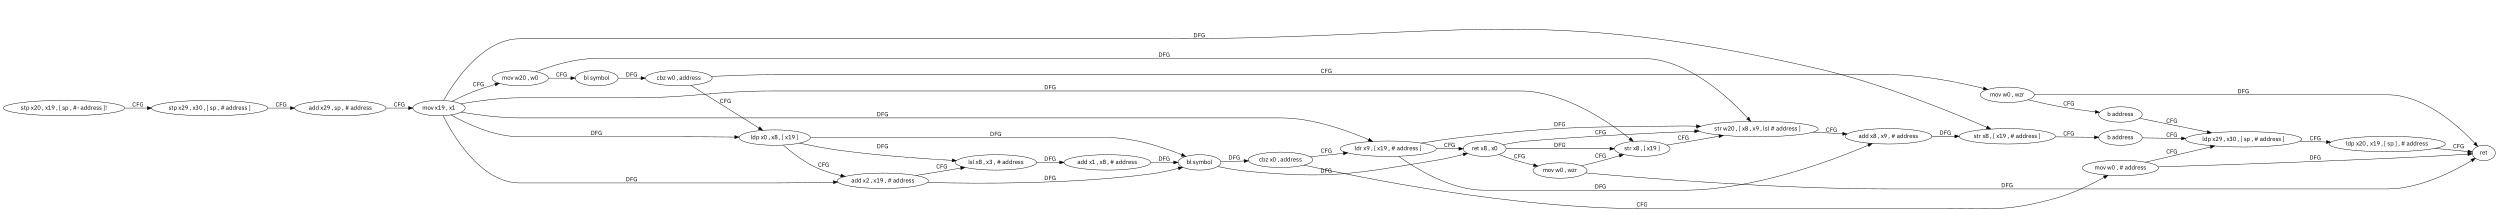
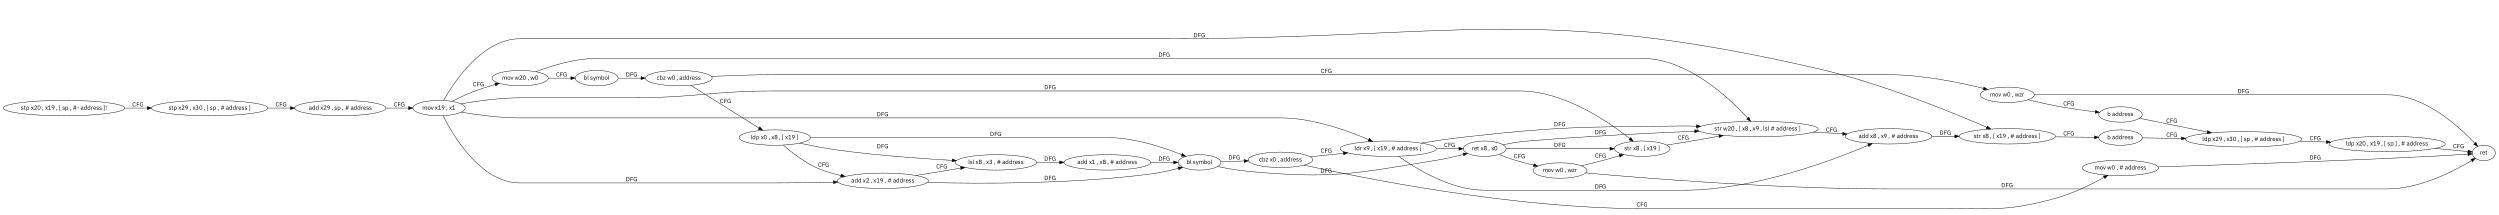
edge "ret x8 , x0" -> "str w20 , [ x8 , x9 , lsl # address ]": label "CFG" -> "DFG"
edge "mov x19 , x1" -> "ldp x0 , x8 , [ x19 ]": removed, label "DFG"
edge "mov w0 , # address" -> "ldp x29 , x30 , [ sp , # address ]": removed, label "CFG"
